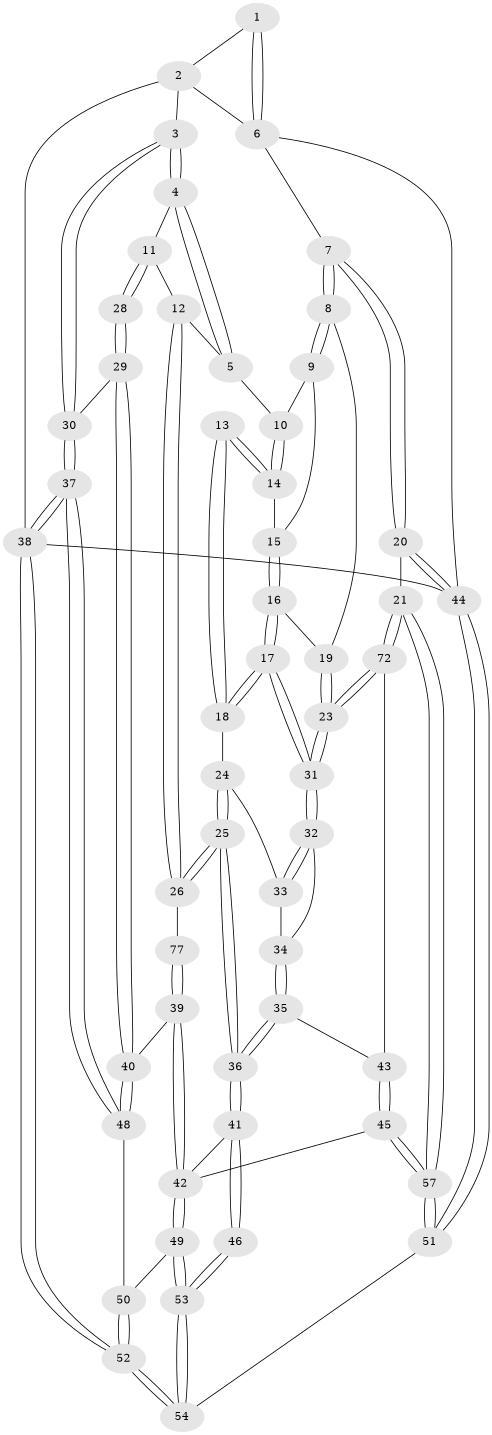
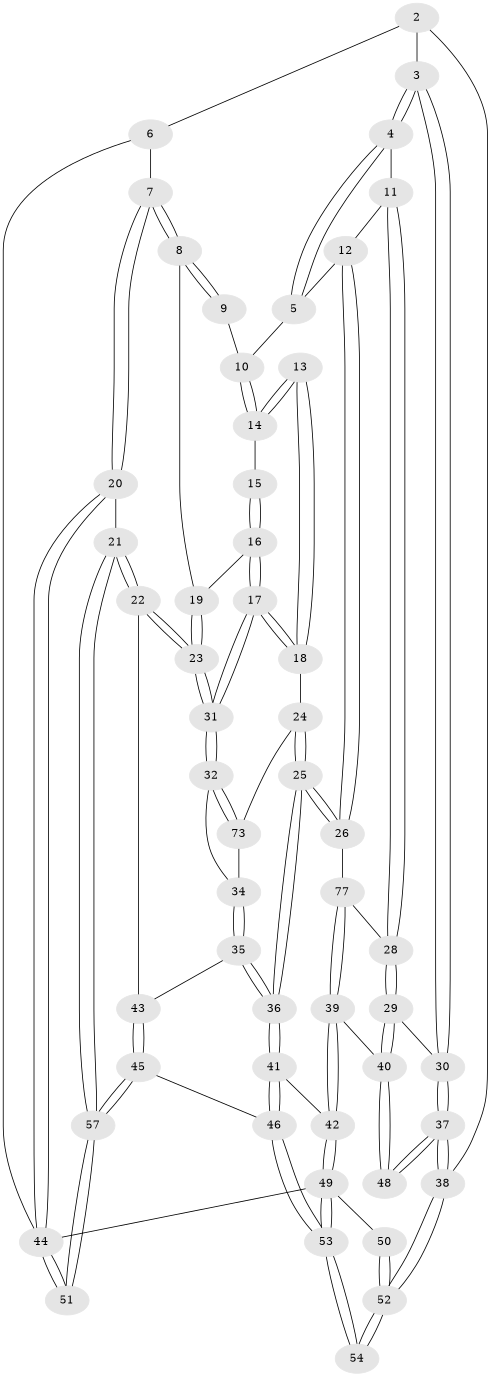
node "1": removed
edge "9" -- "15": removed
edge "38" -- "44": now "49" -- "44"
node "72": label "72" -> "22"
node "33": label "33" -> "73"
edge "77" -- "28": added
edge "45" -- "42": now "45" -- "46"
edge "48" -- "50": removed
edge "51" -- "54": removed
